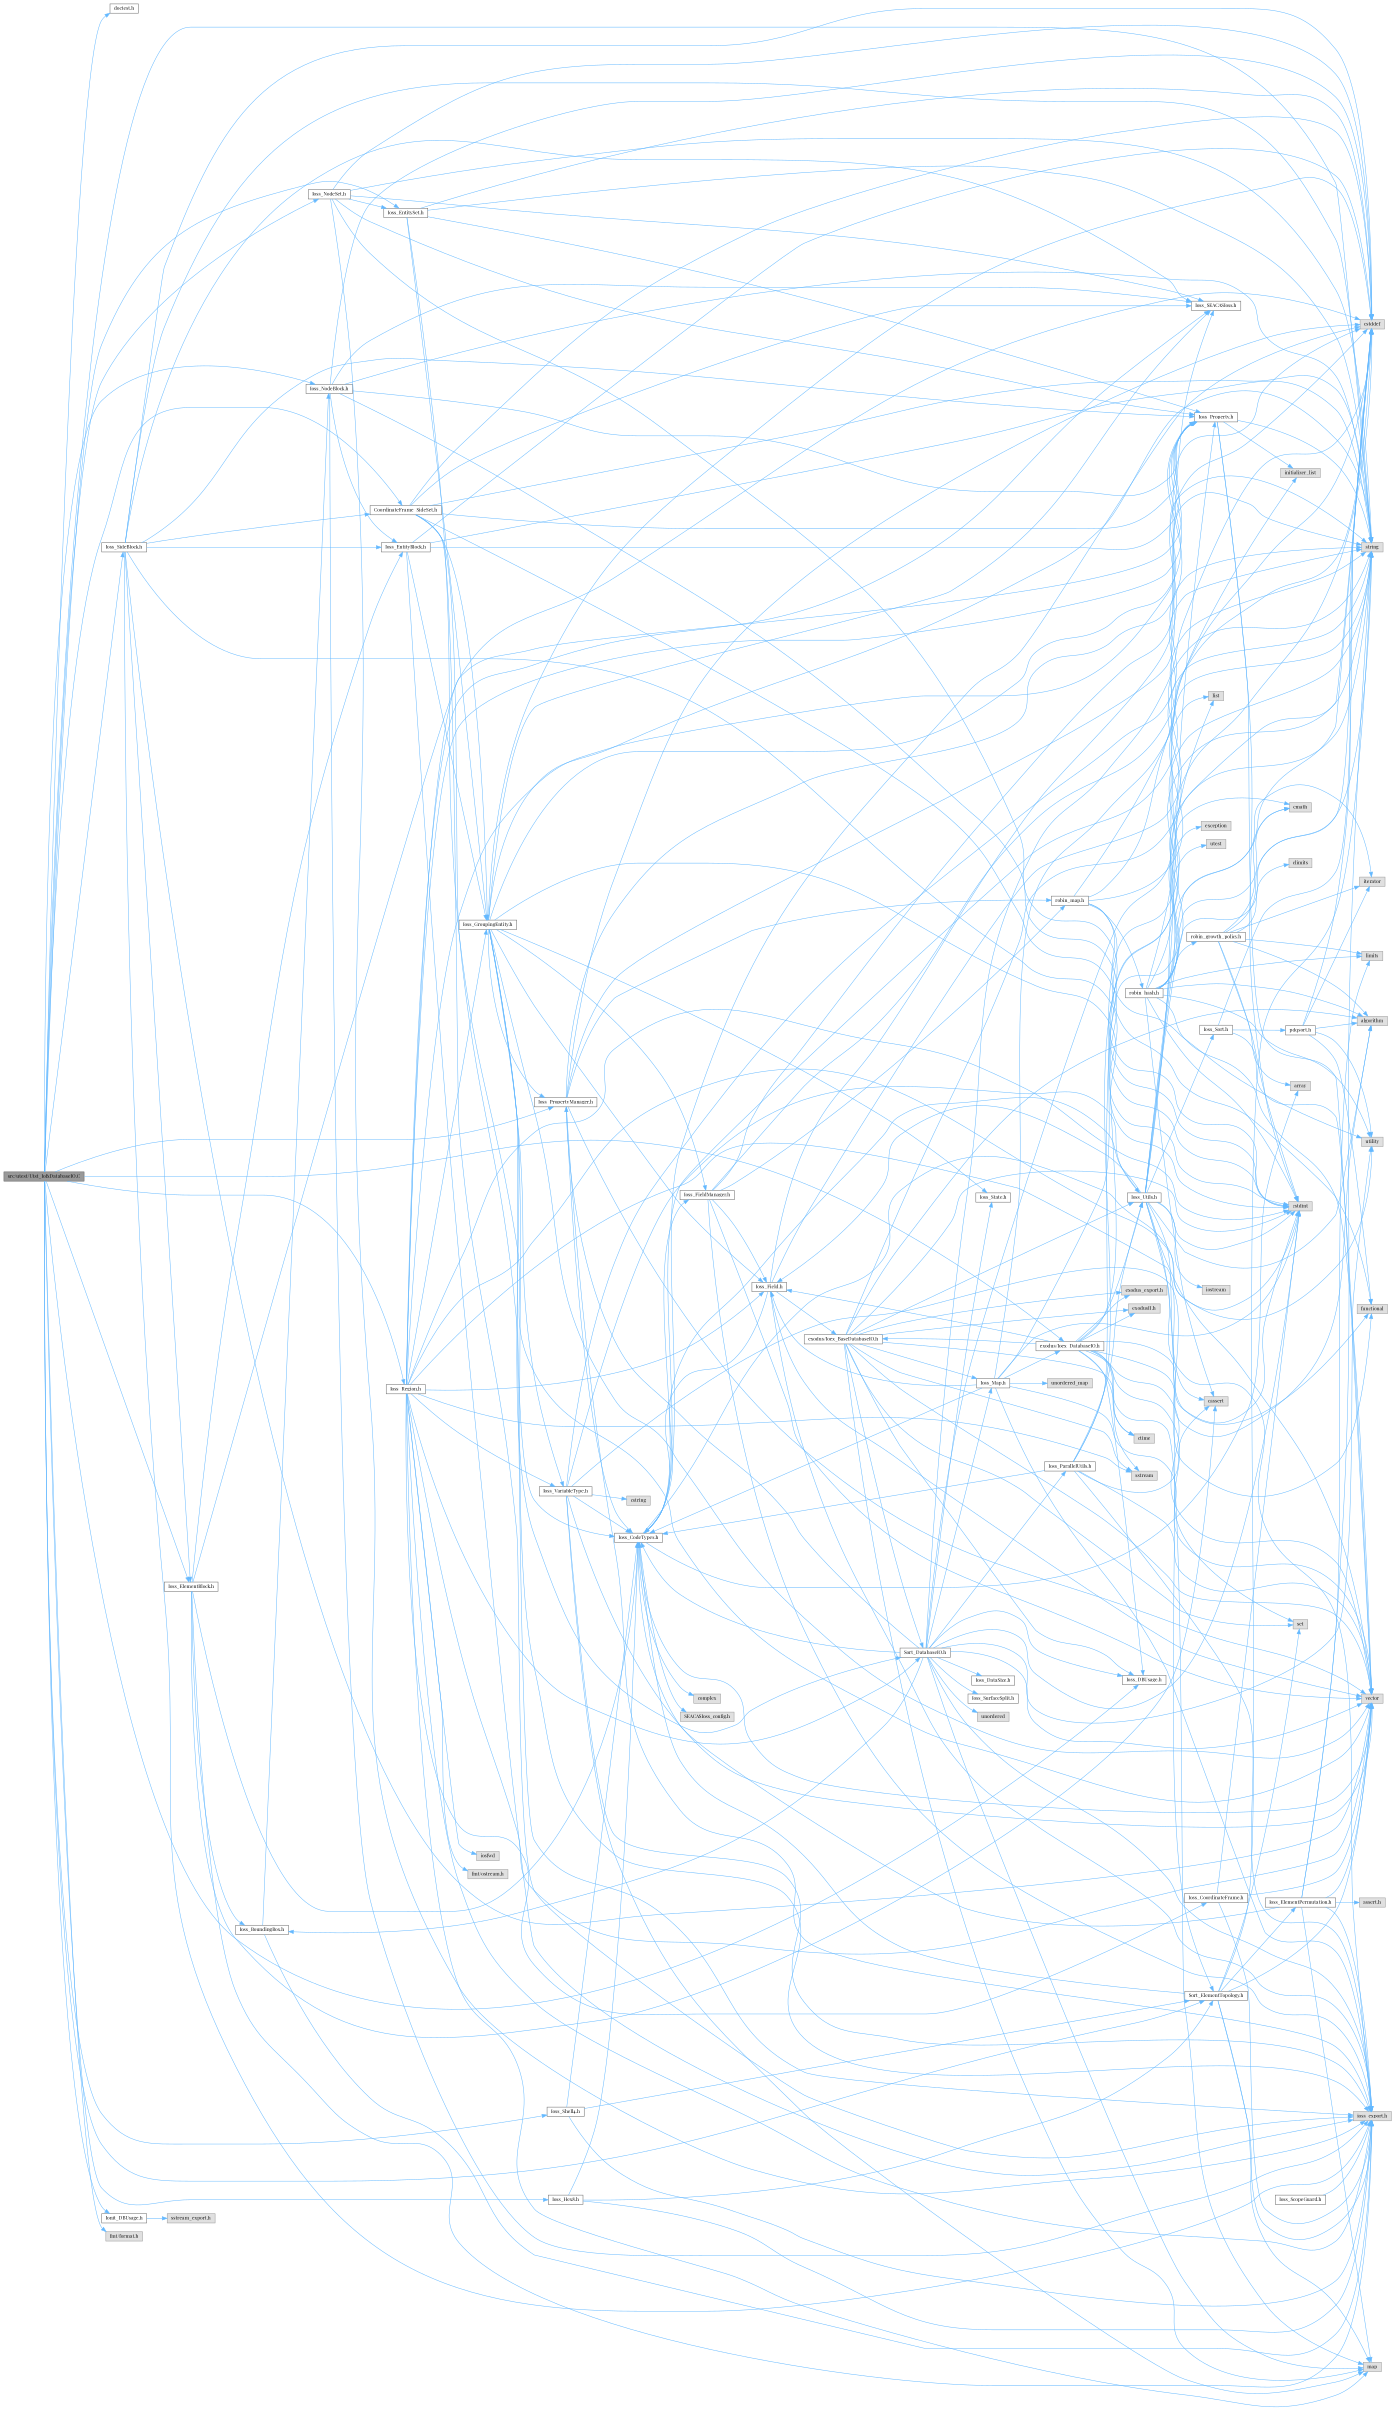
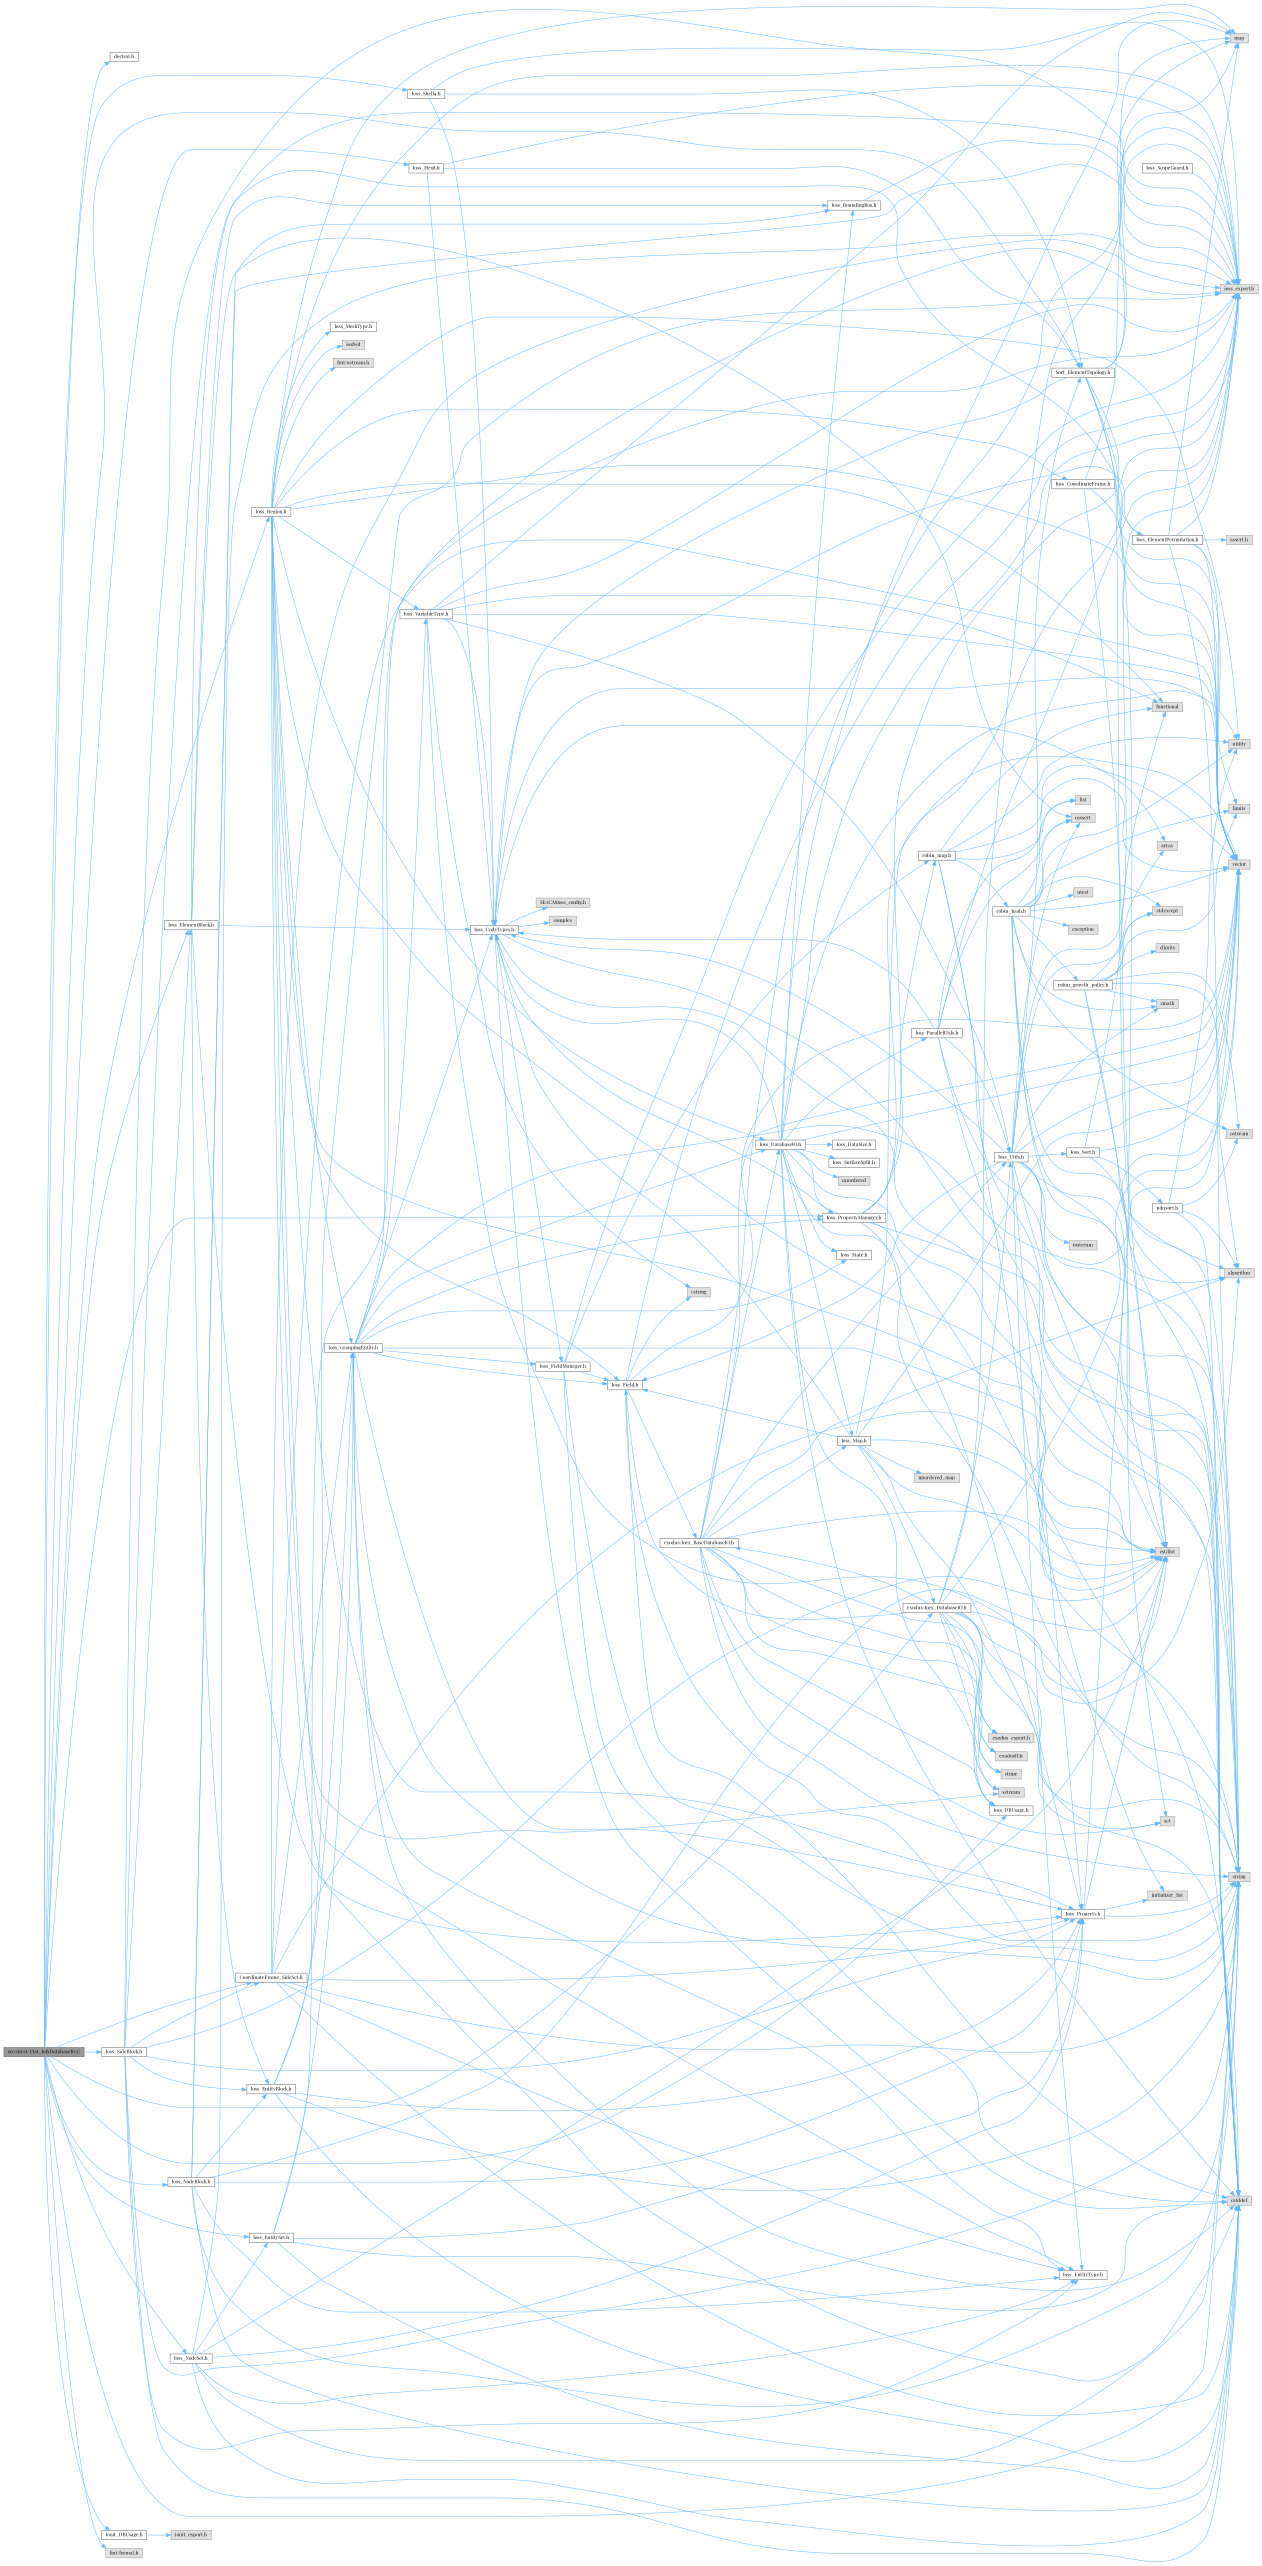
node "Ioss_SEACASIoss.h": label "Ioss_SEACASIoss.h" -> "Ioss_EntityType.h"
node "Ioss_MeshType.h": added
node "iterator": label "iterator" -> "ostream"
node "stdexcept": added
edge "pdqsort.h" -> "functional": now "Ioss_Sort.h" -> "functional"
edge "Ioss_BoundingBox.h" -> "Ioss_NodeBlock.h": reversed
edge "Ioss_Field.h" -> "Ioss_CodeTypes.h": now "Ioss_Field.h" -> "cstring"
edge "Ioss_FieldManager.h" -> "vector": now "robin_map.h" -> "vector"
node "Sort_DatabaseIO.h": label "Sort_DatabaseIO.h" -> "Ioss_DatabaseIO.h"
node "sstream_export.h": label "sstream_export.h" -> "ionit_export.h"
